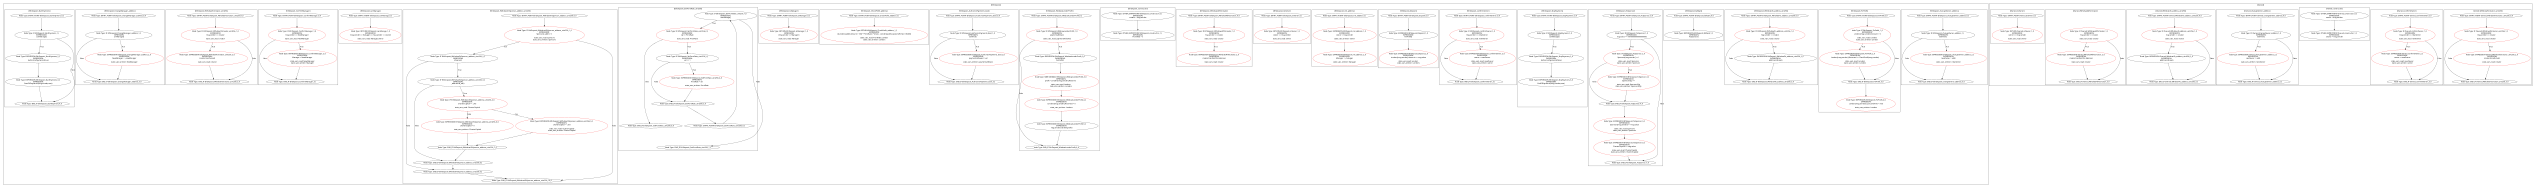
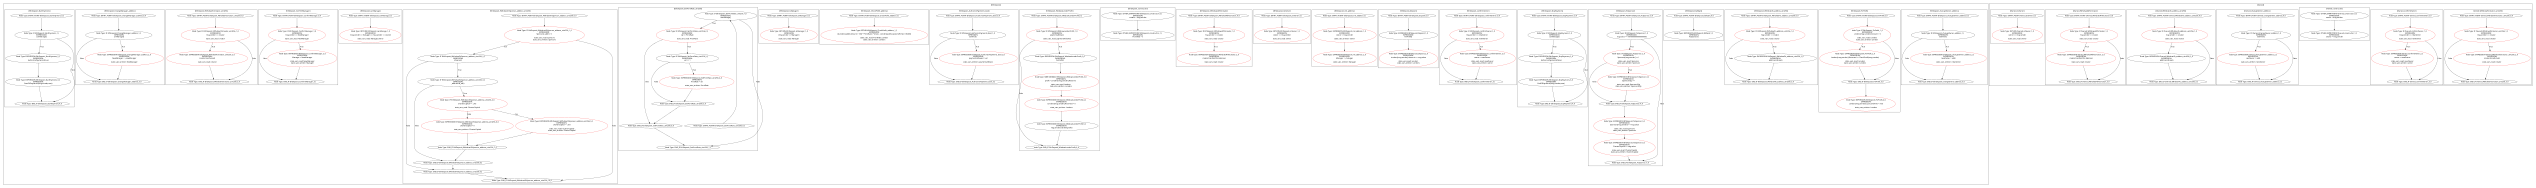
node "Node Type: ENTRY_POINT Owned_WthdrawAllToCreator_0_0": added
node "Node Type: END_IF EthDeposit_StopPaymens_4_0": added
edge "Node Type: END_IF EthDeposit_SetPrcntRate_uint256_5_0" -> "Node Type: ENTRY_POINT EthDeposit_SetPrcntRate_uint256_0_0": now "Node Type: END_IF EthDeposit_SetPrcntRate_uint256_5_0" -> "Node Type: END_IF EthDeposit_SetPrcntRate_uint256_6_0"
edge "Node Type: END_IF EthDeposit_SetPrcntRate_uint256_6_0" -> "Node Type: END_IF EthDeposit_SetPrcntRate_uint256_7_0": added
